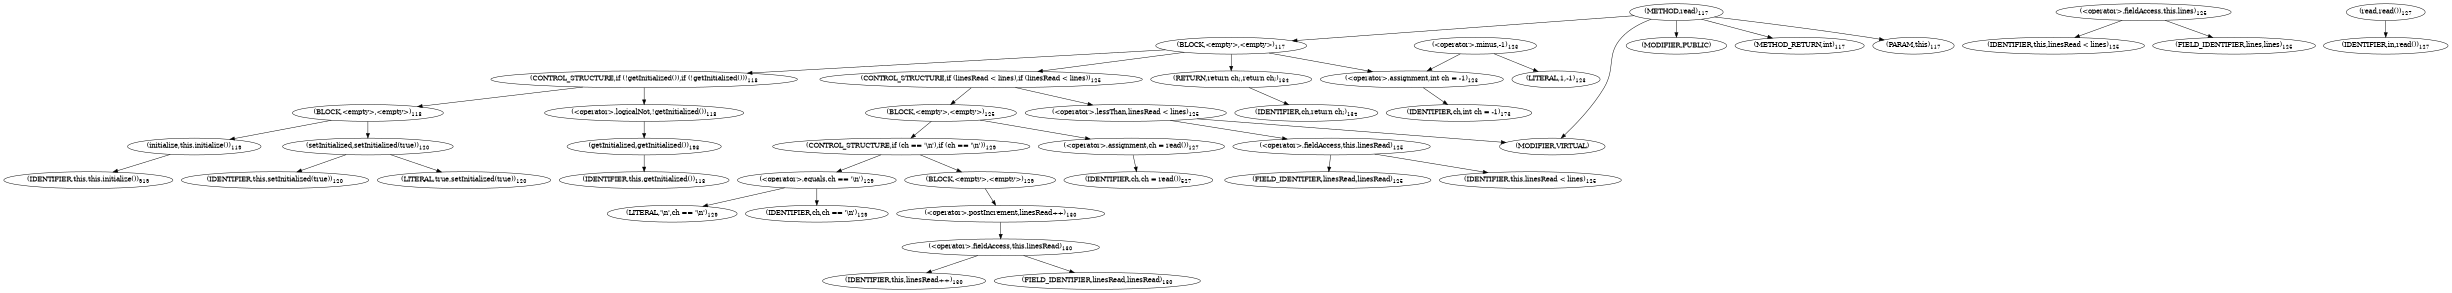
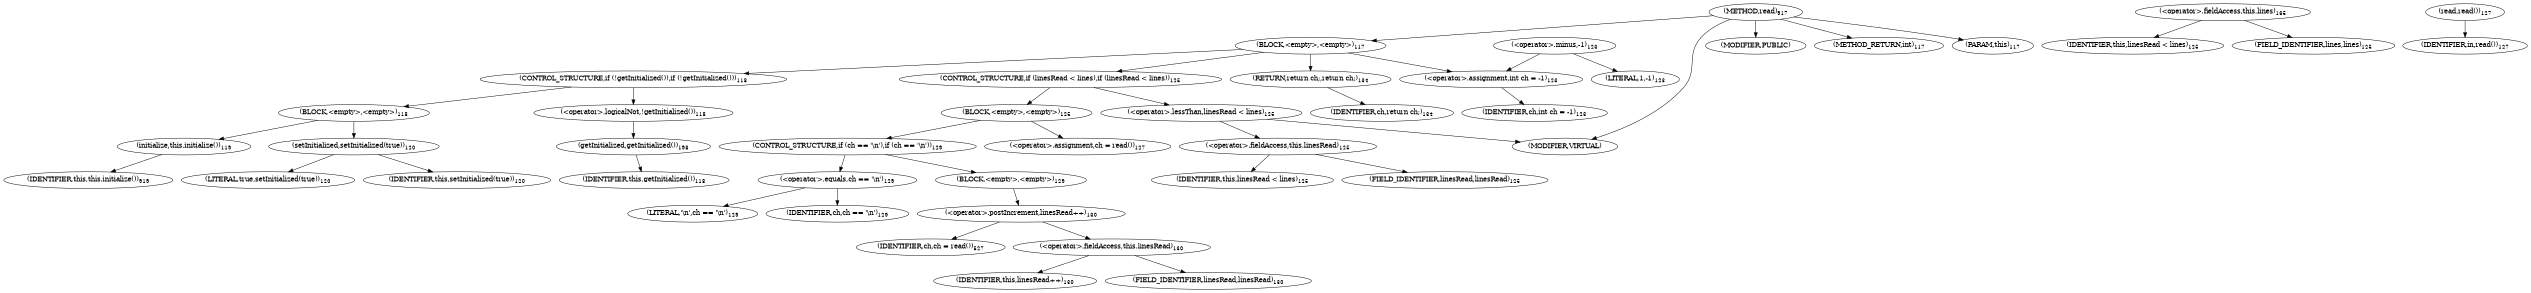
node "(METHOD,read)": text "117" -> "917"
node "(<operator>.fieldAccess,this.lines)": text "125" -> "165"
node "(IDENTIFIER,ch,int ch = -1)": text "173" -> "123"
edge "(<operator>.assignment,ch = read())" -> "(IDENTIFIER,ch,ch = read())": now "(<operator>.postIncrement,linesRead++)" -> "(IDENTIFIER,ch,ch = read())"
